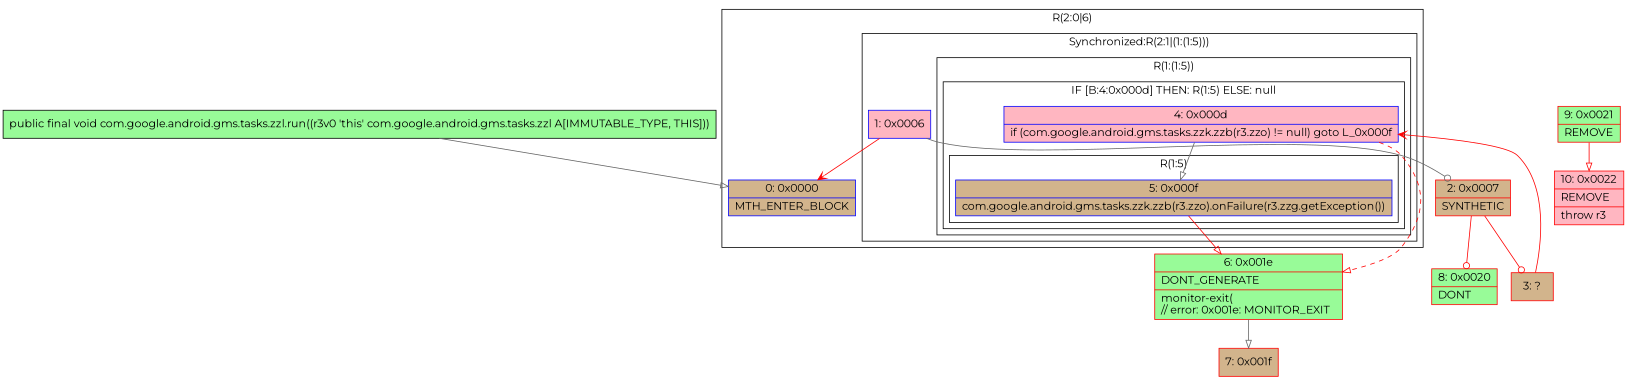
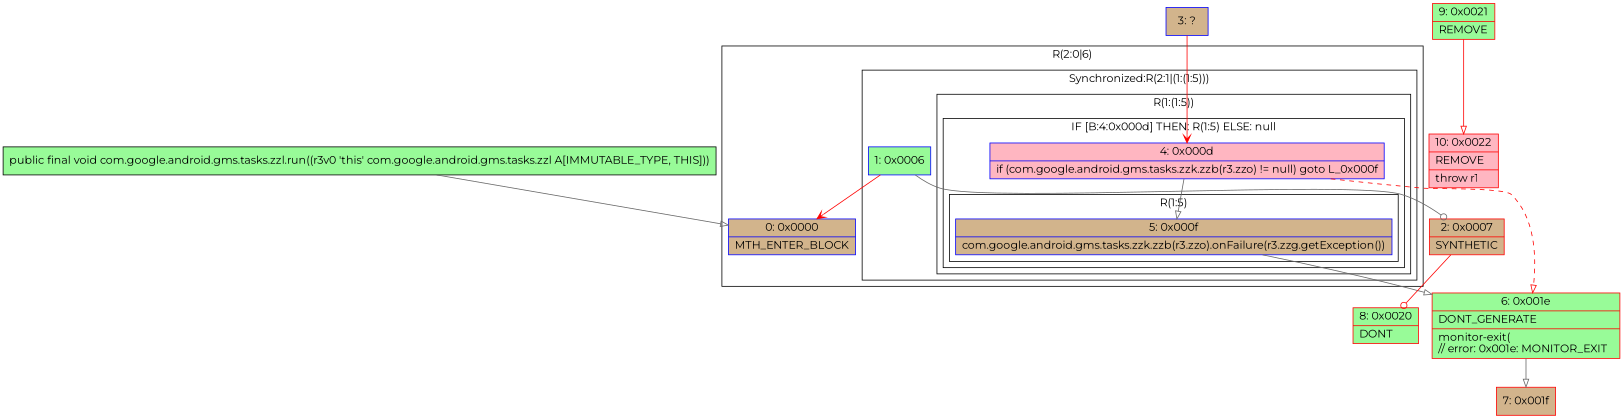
node "1: 0x0006": fillcolor lightpink -> palegreen
node "10: 0x0022": text "throw r3" -> "throw r1"
edge "5: 0x000f" -> "6: 0x001e": color red -> gray40
edge "2: 0x0007" -> "3: ?": removed
node "3: ?": color red -> blue
